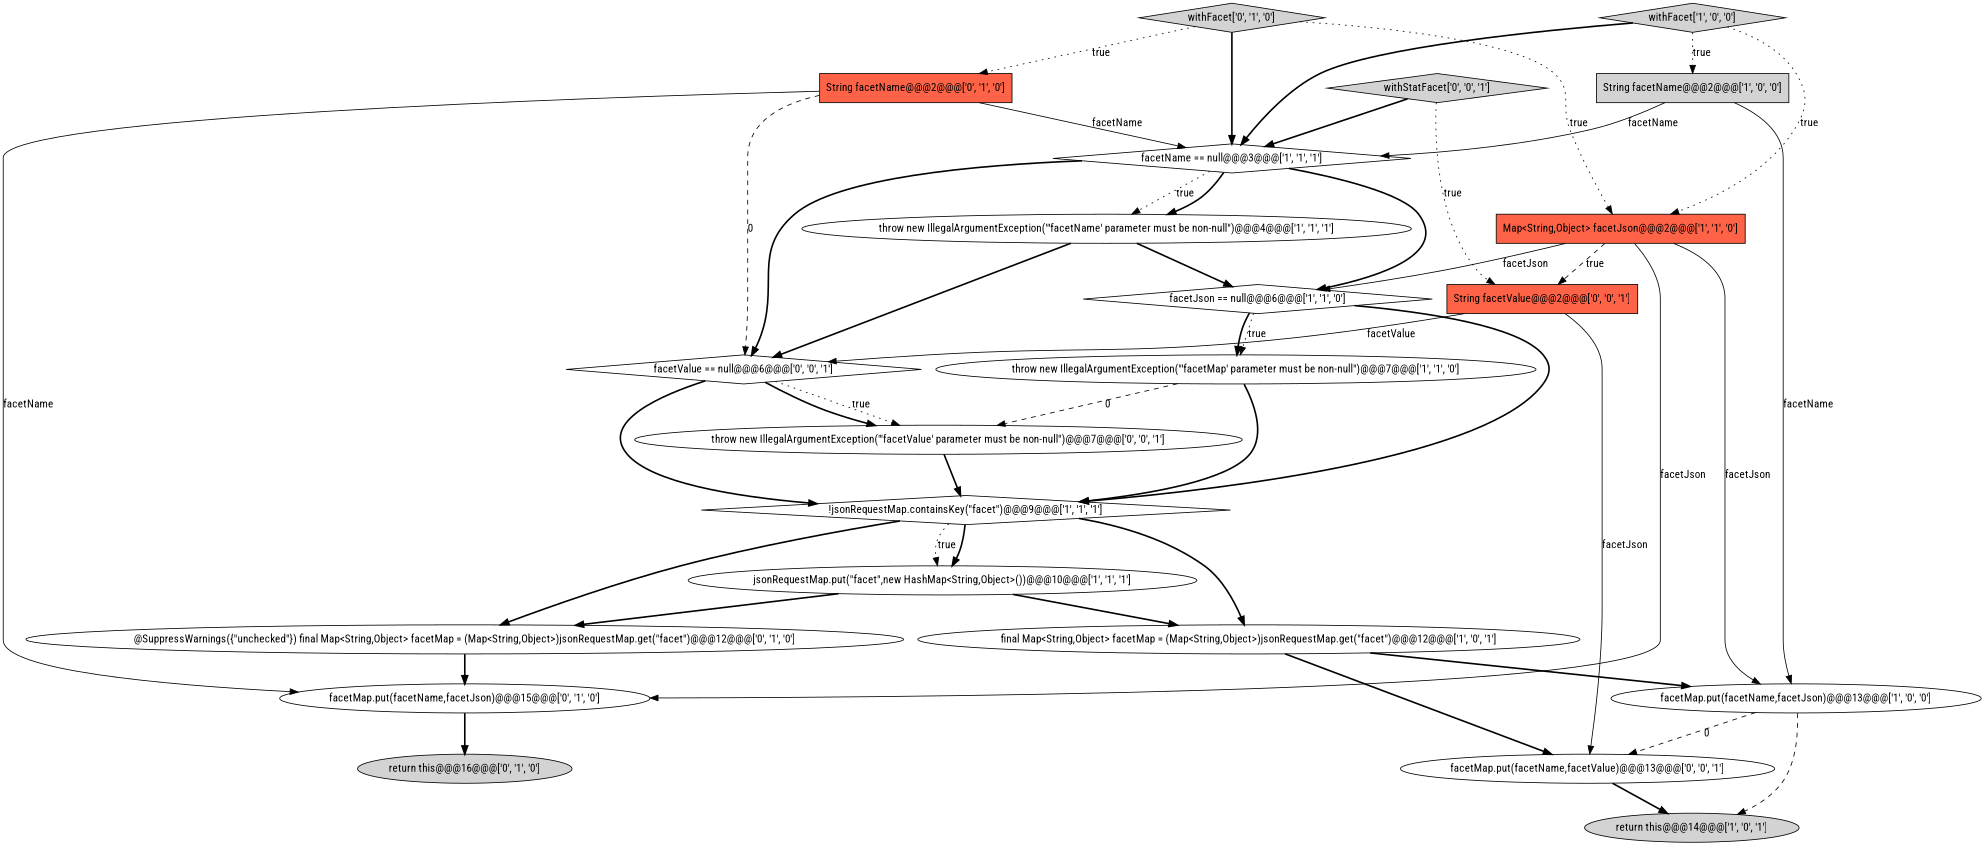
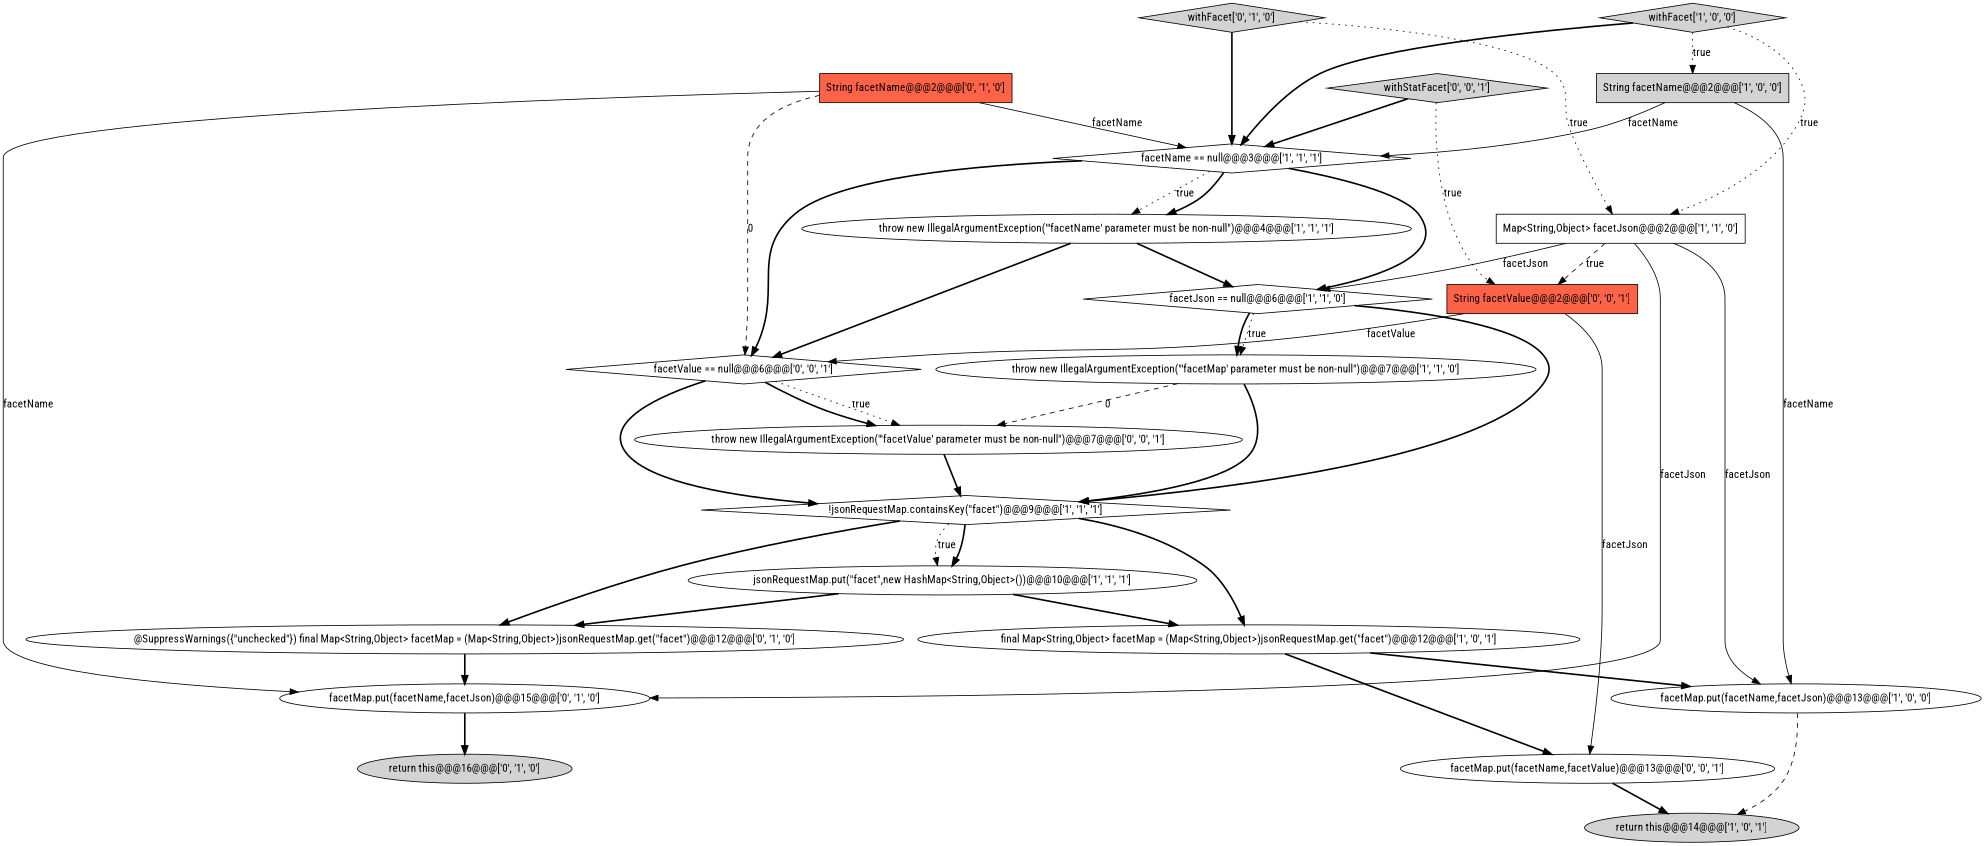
edge "withFacet['0', '1', '0']" -> "String facetName@@@2@@@['0', '1', '0']": removed, label "true"
node "Map<String,Object> facetJson@@@2@@@['1', '1', '0']": fillcolor tomato -> white
edge "facetMap.put(facetName,facetJson)@@@13@@@['1', '0', '0']" -> "facetMap.put(facetName,facetValue)@@@13@@@['0', '0', '1']": removed, label "0"
